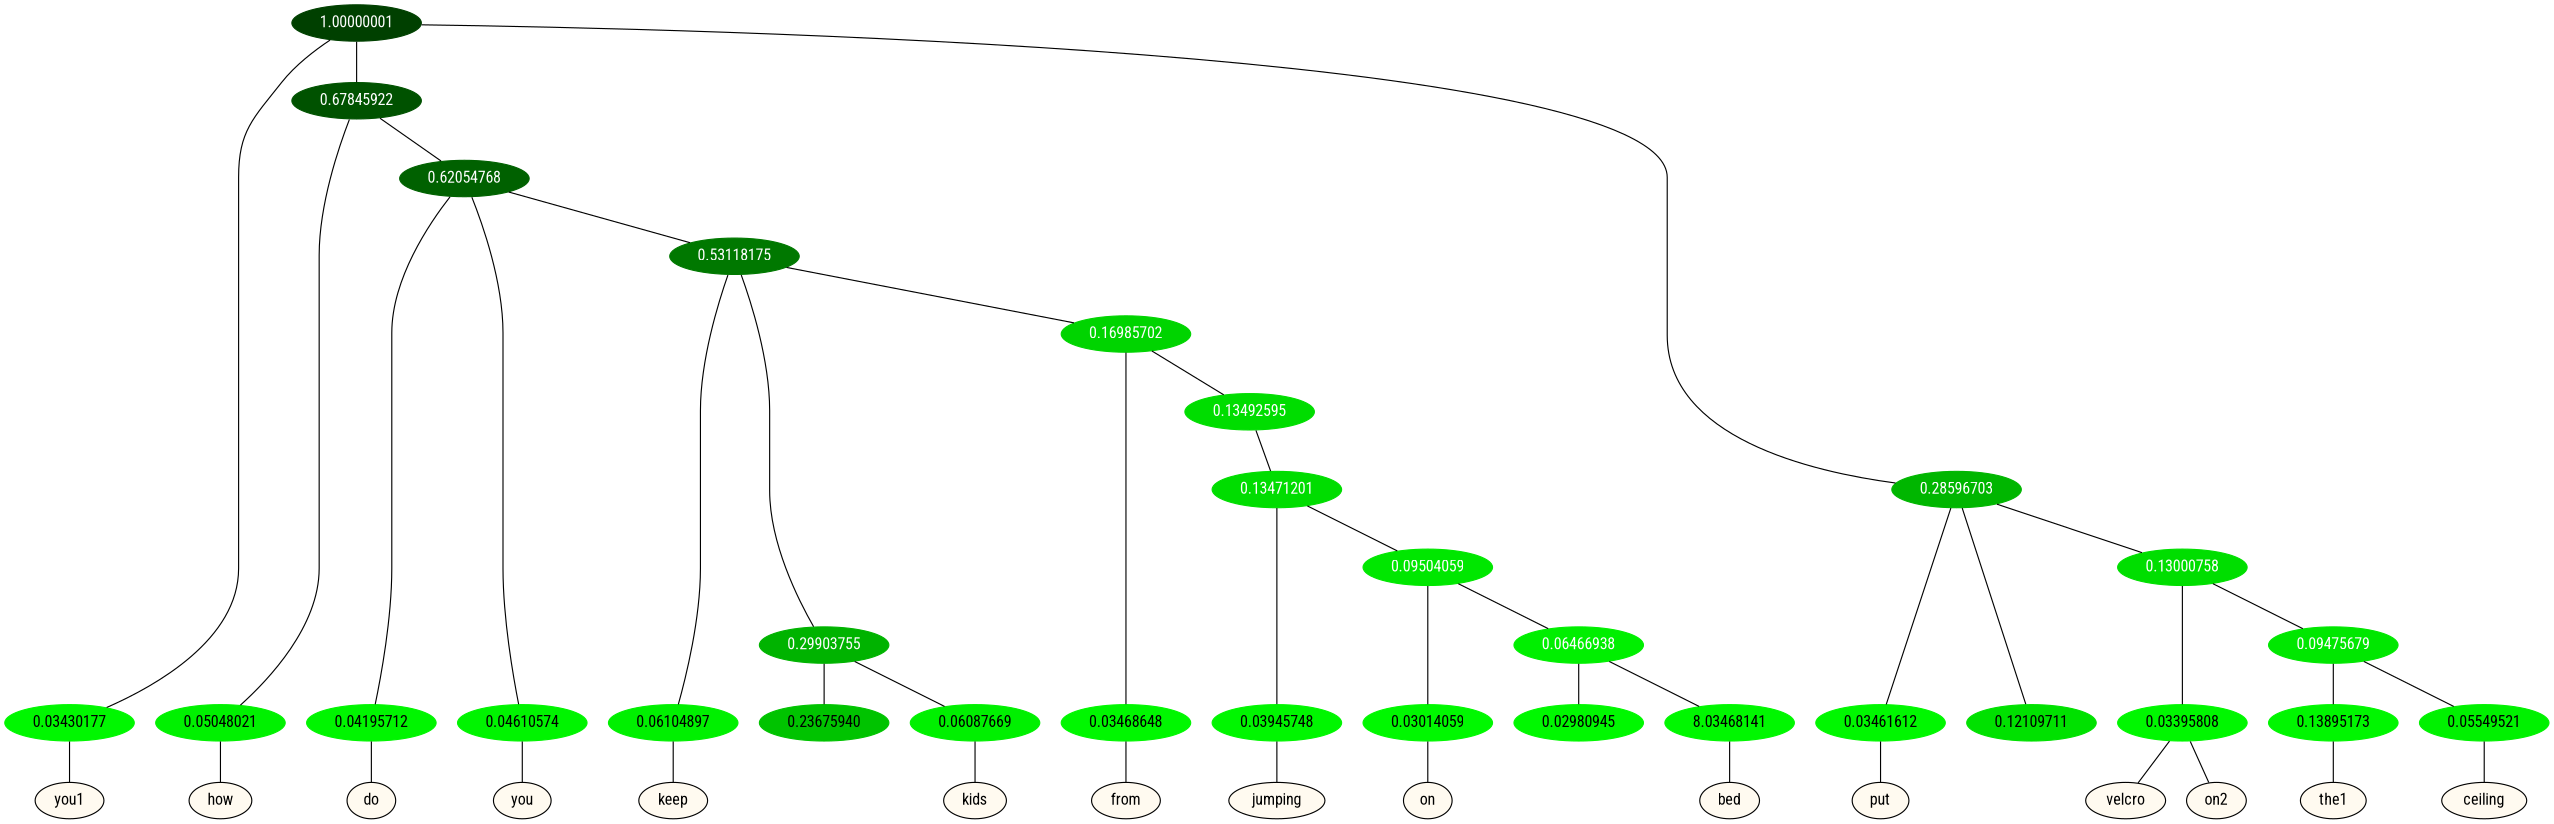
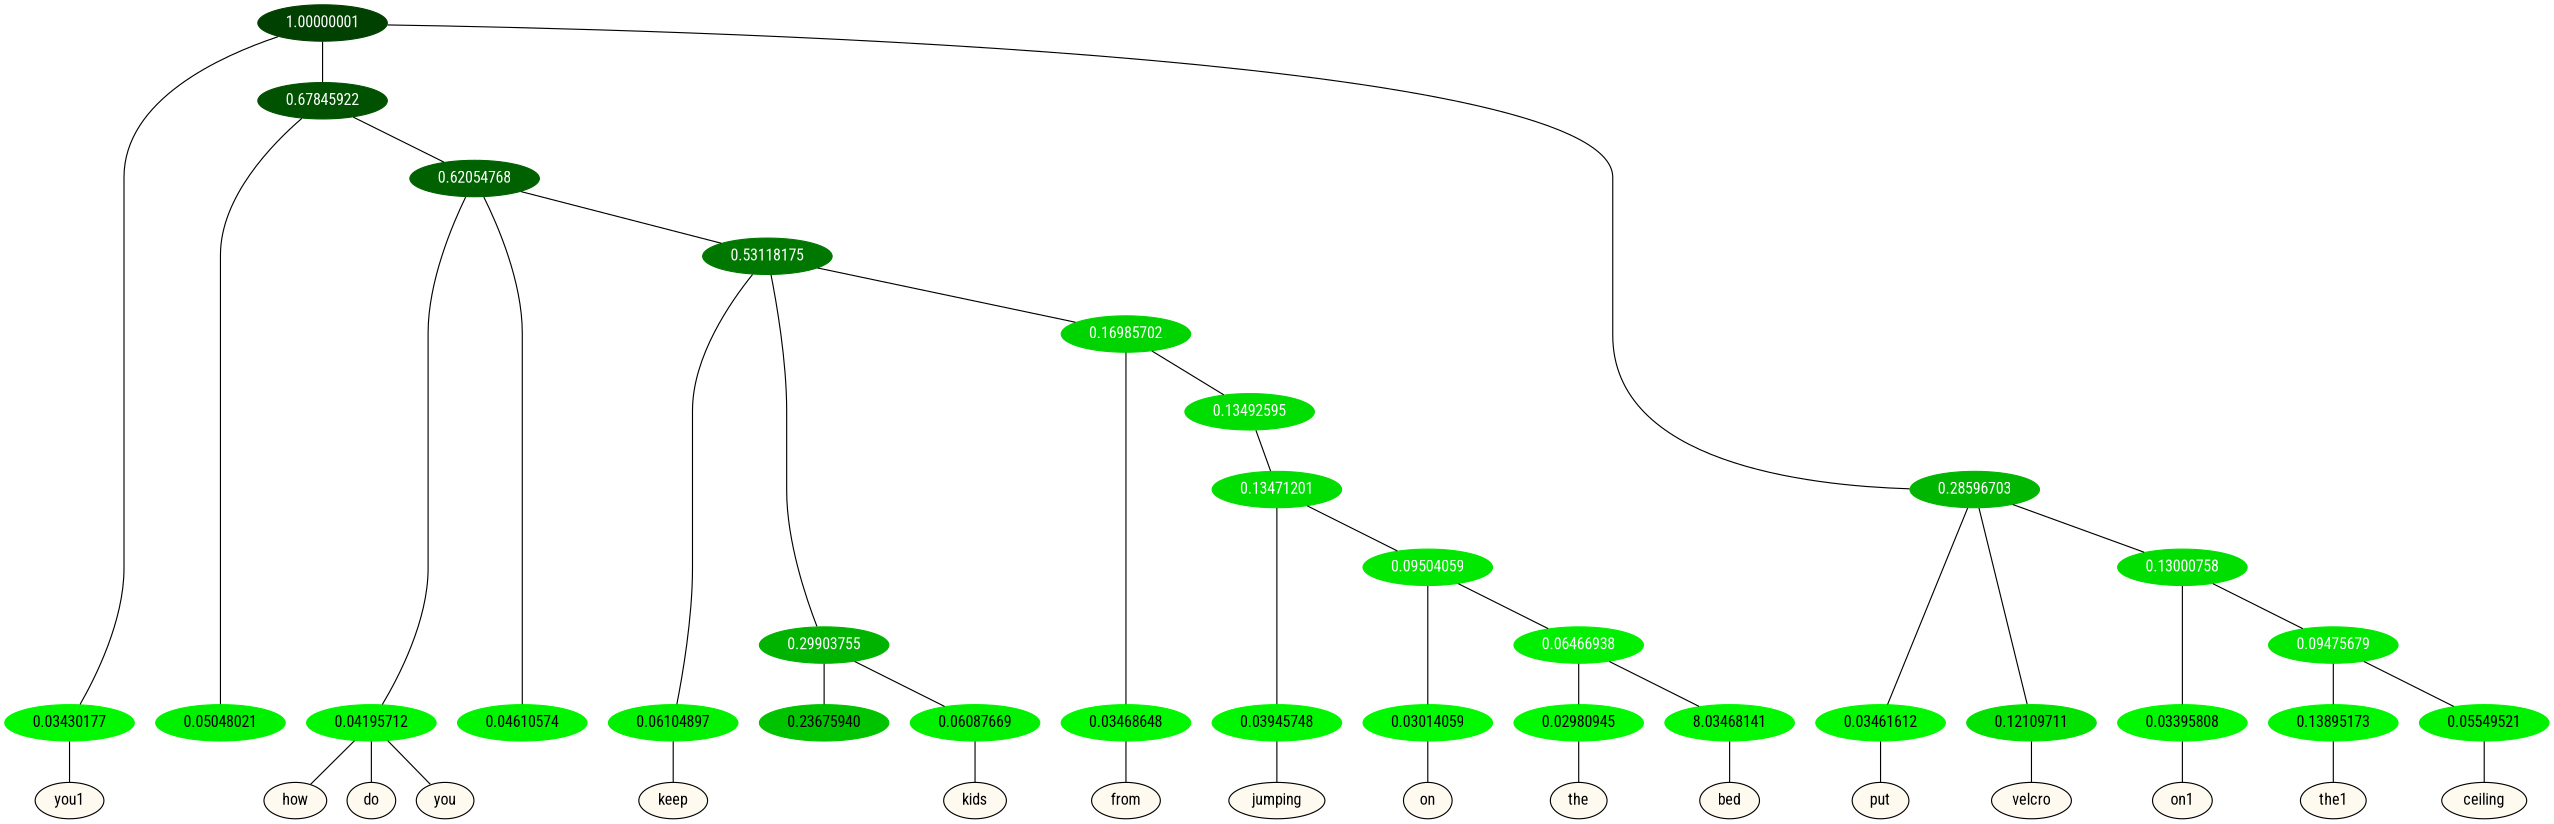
edge "0.05048021" -- "how": now "0.04195712" -- "how"
edge "0.04610574" -- "you": now "0.04195712" -- "you"
edge "0.03395808" -- "velcro": now "0.12109711" -- "velcro"
node "the": added
node "on2": label "on2" -> "on1"
